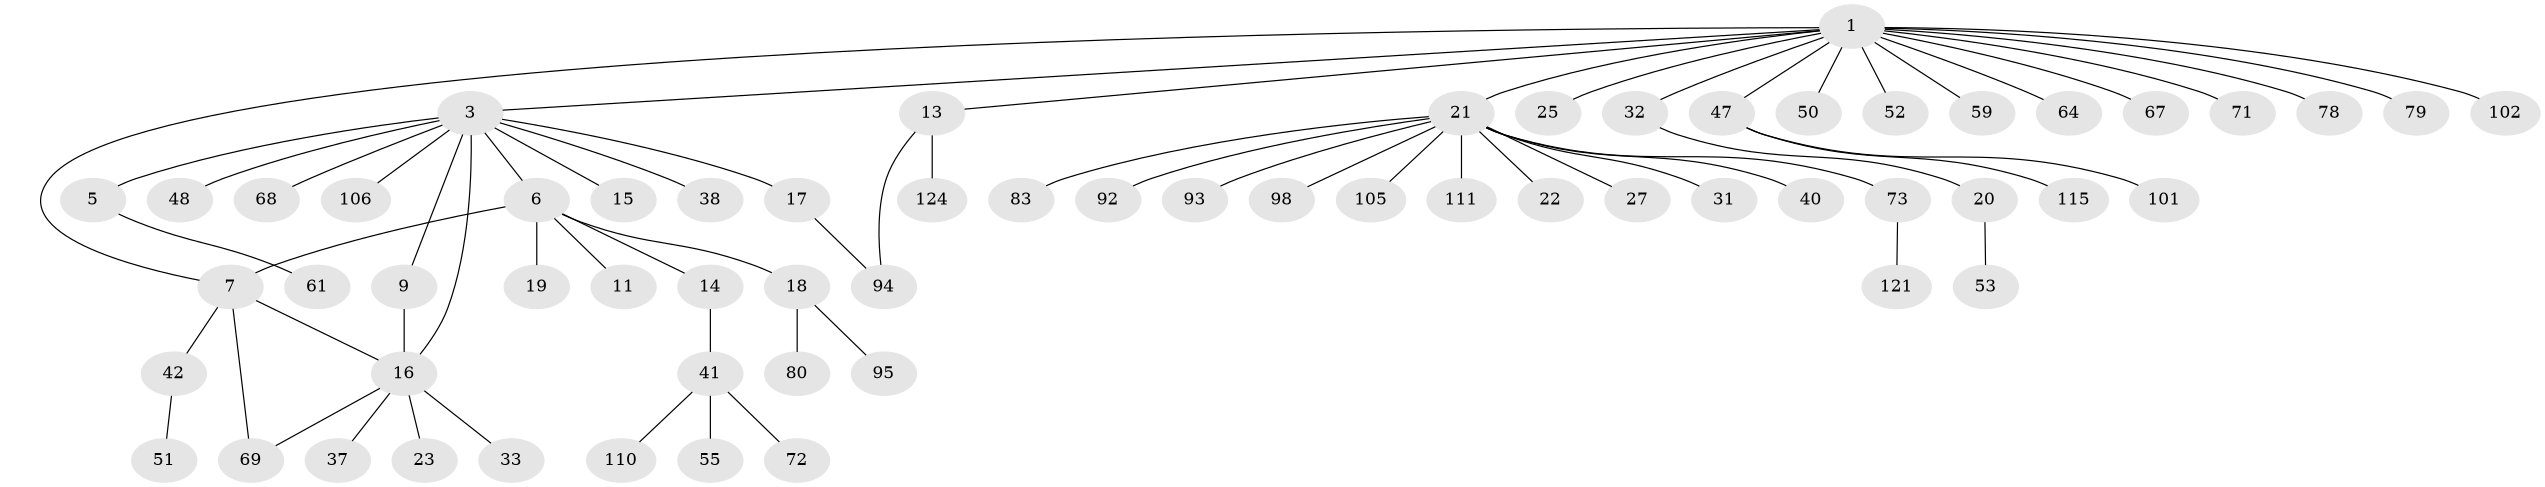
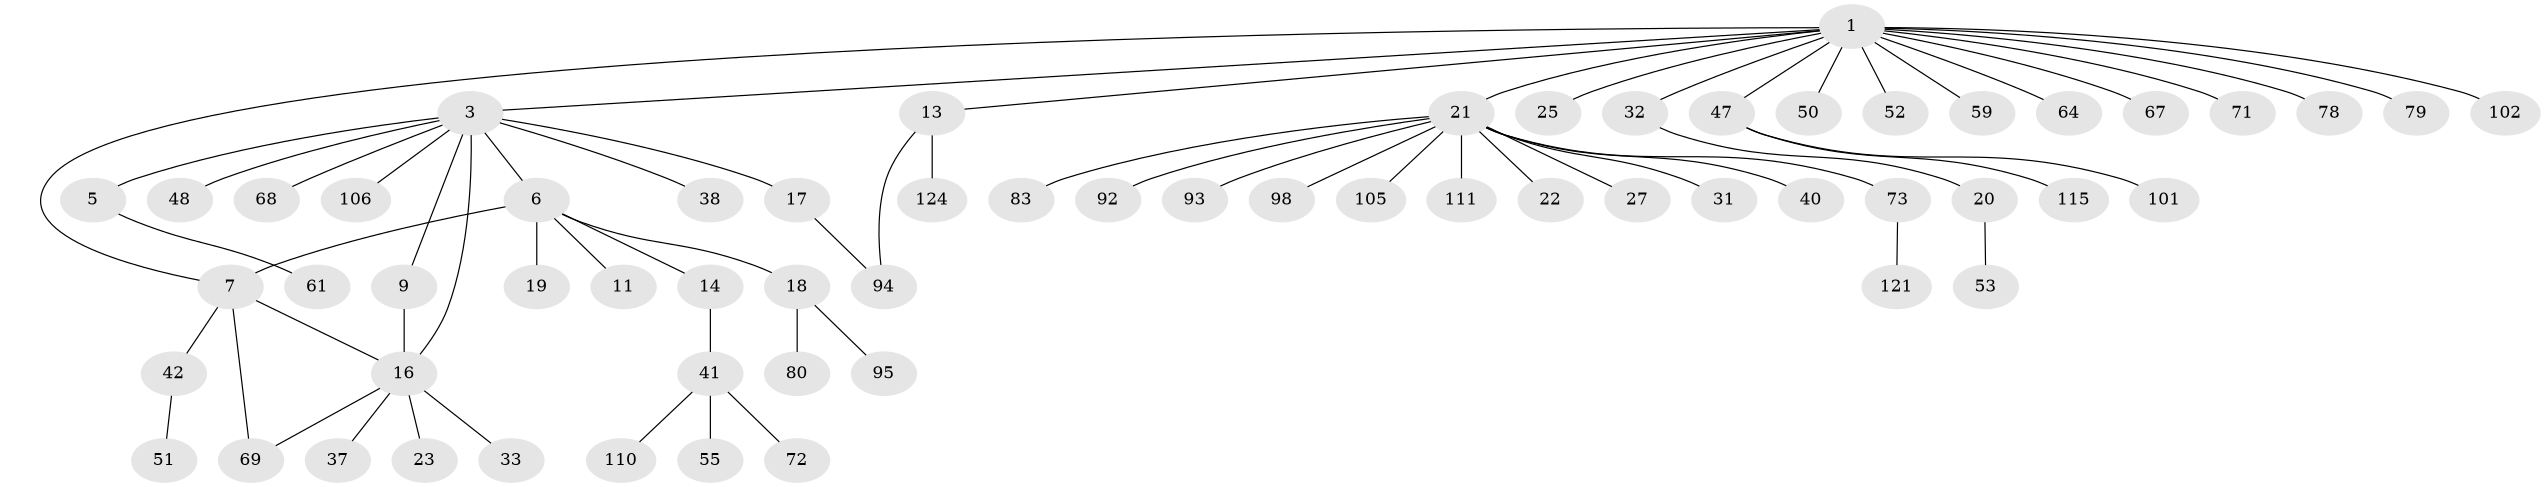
node "15": removed
